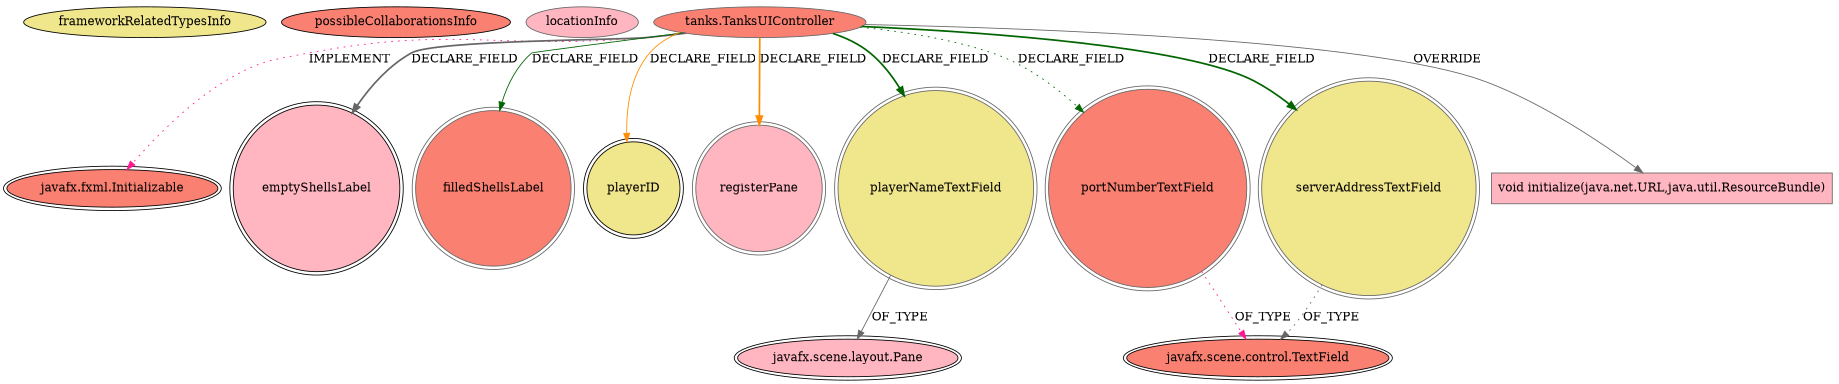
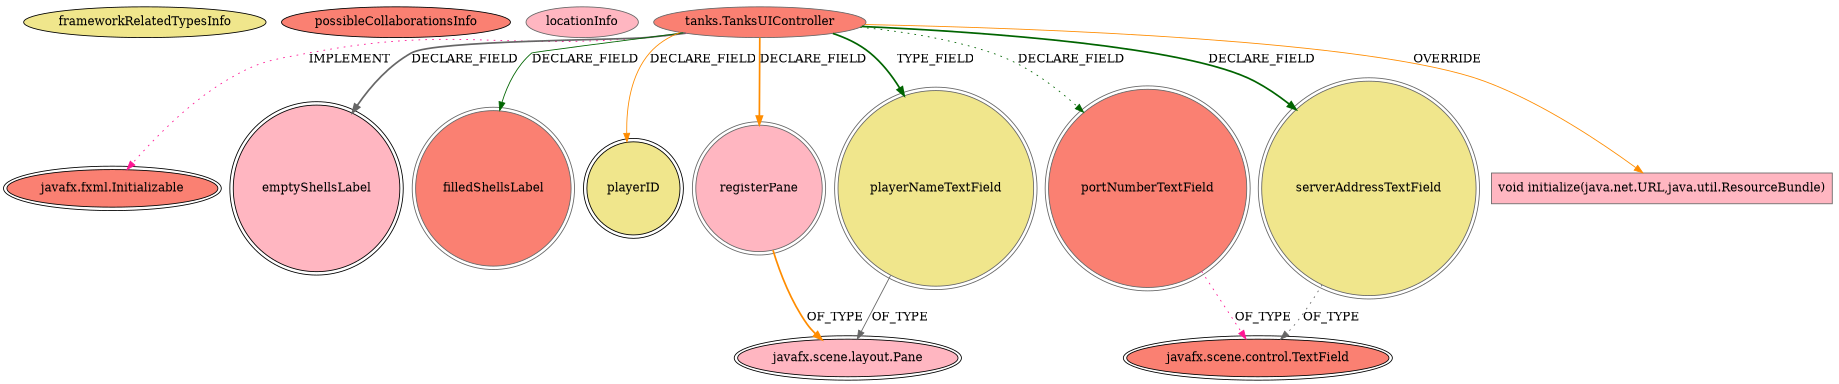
edge "tanks.TanksUIController" -> "void initialize(java.net.URL,java.util.ResourceBundle)": color gray40 -> darkorange
edge "tanks.TanksUIController" -> "playerNameTextField": label "DECLARE_FIELD" -> "TYPE_FIELD"
edge "registerPane" -> "javafx.scene.layout.Pane": added, label "OF_TYPE"
